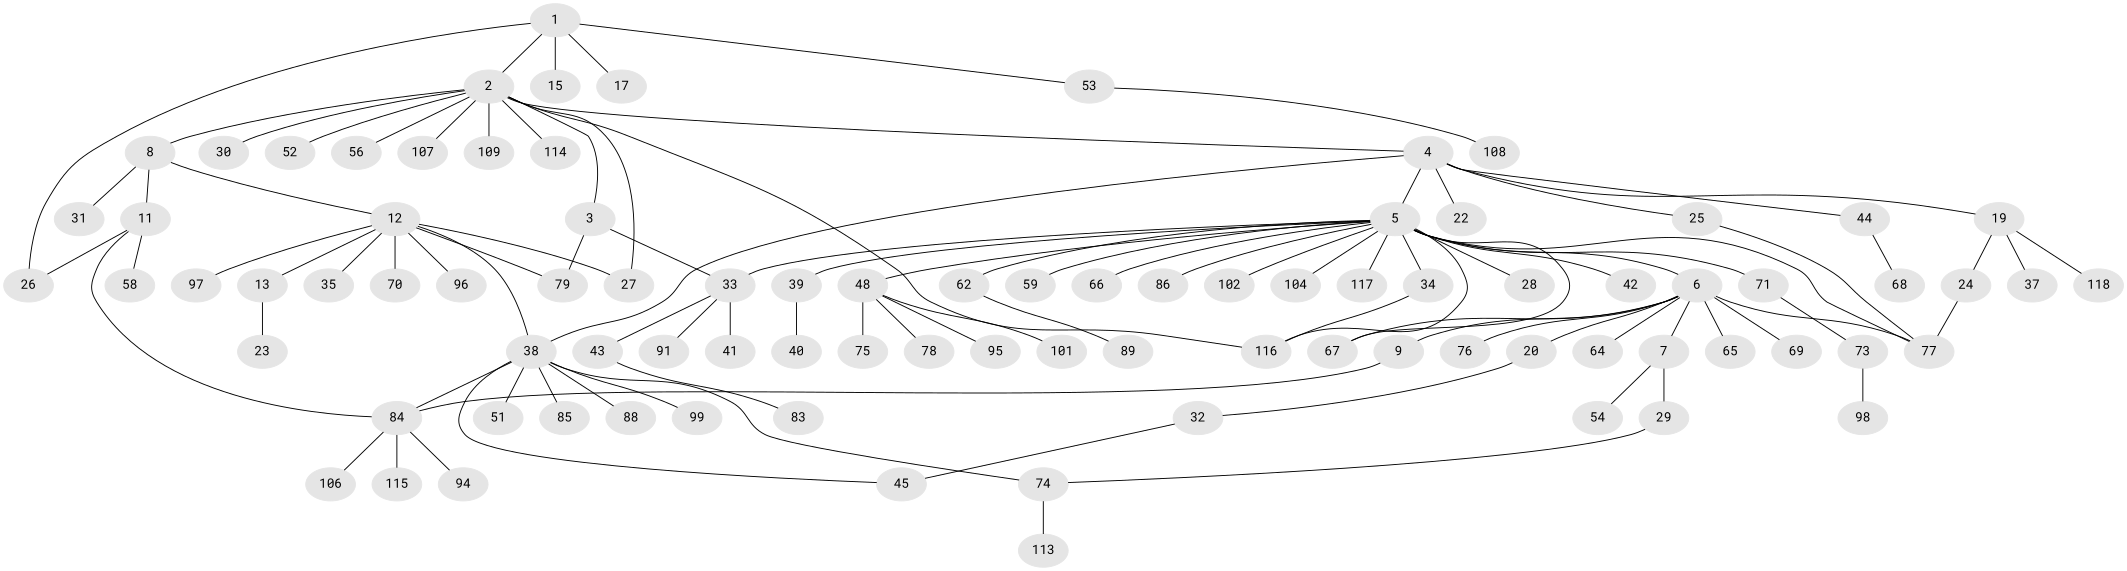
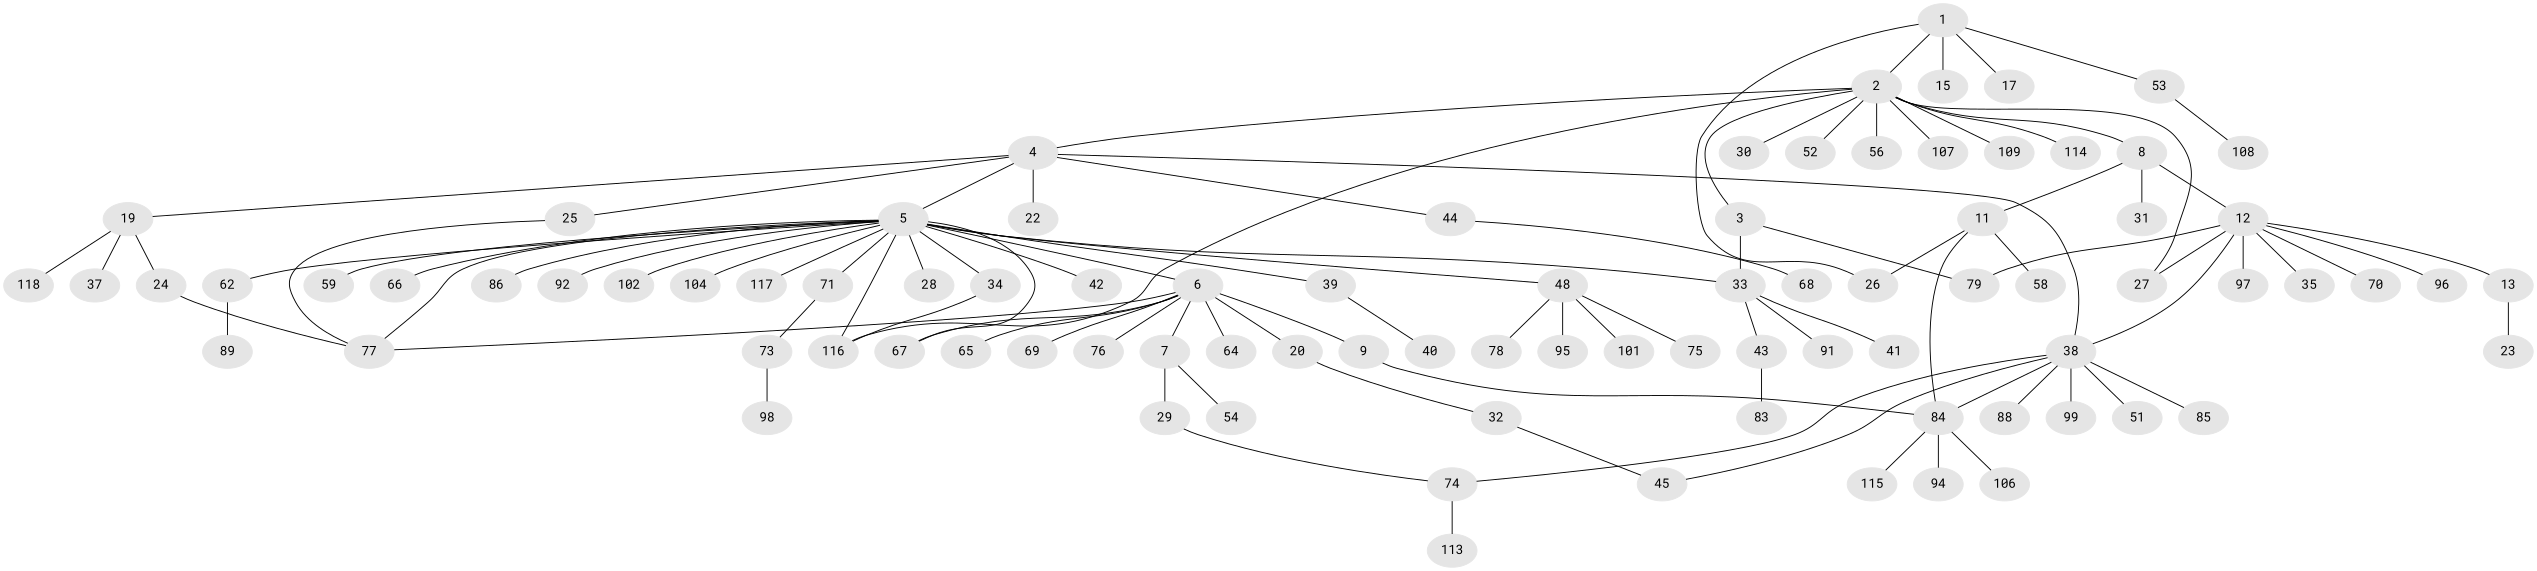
node "92": added
